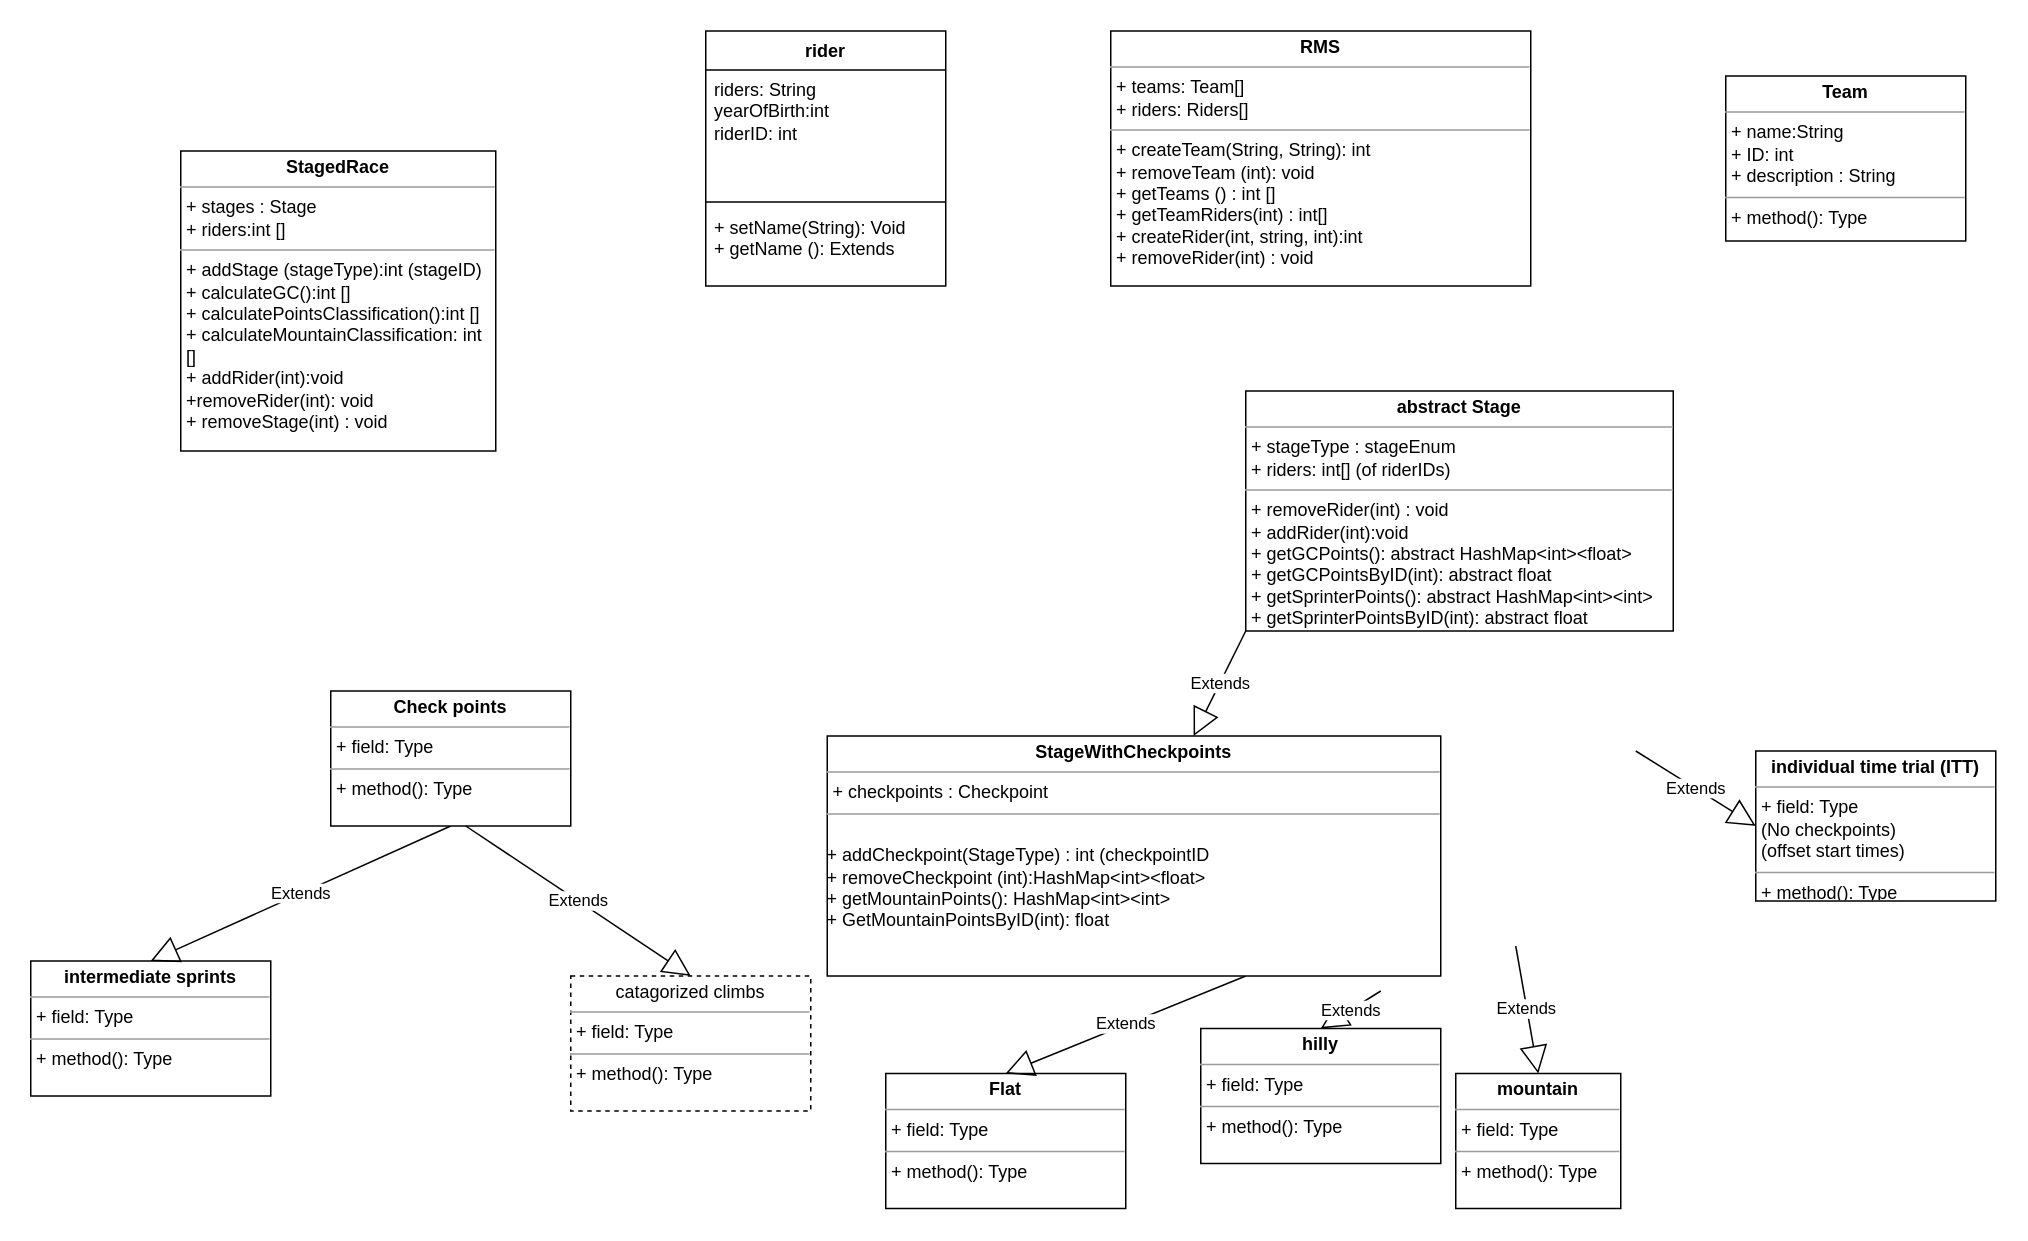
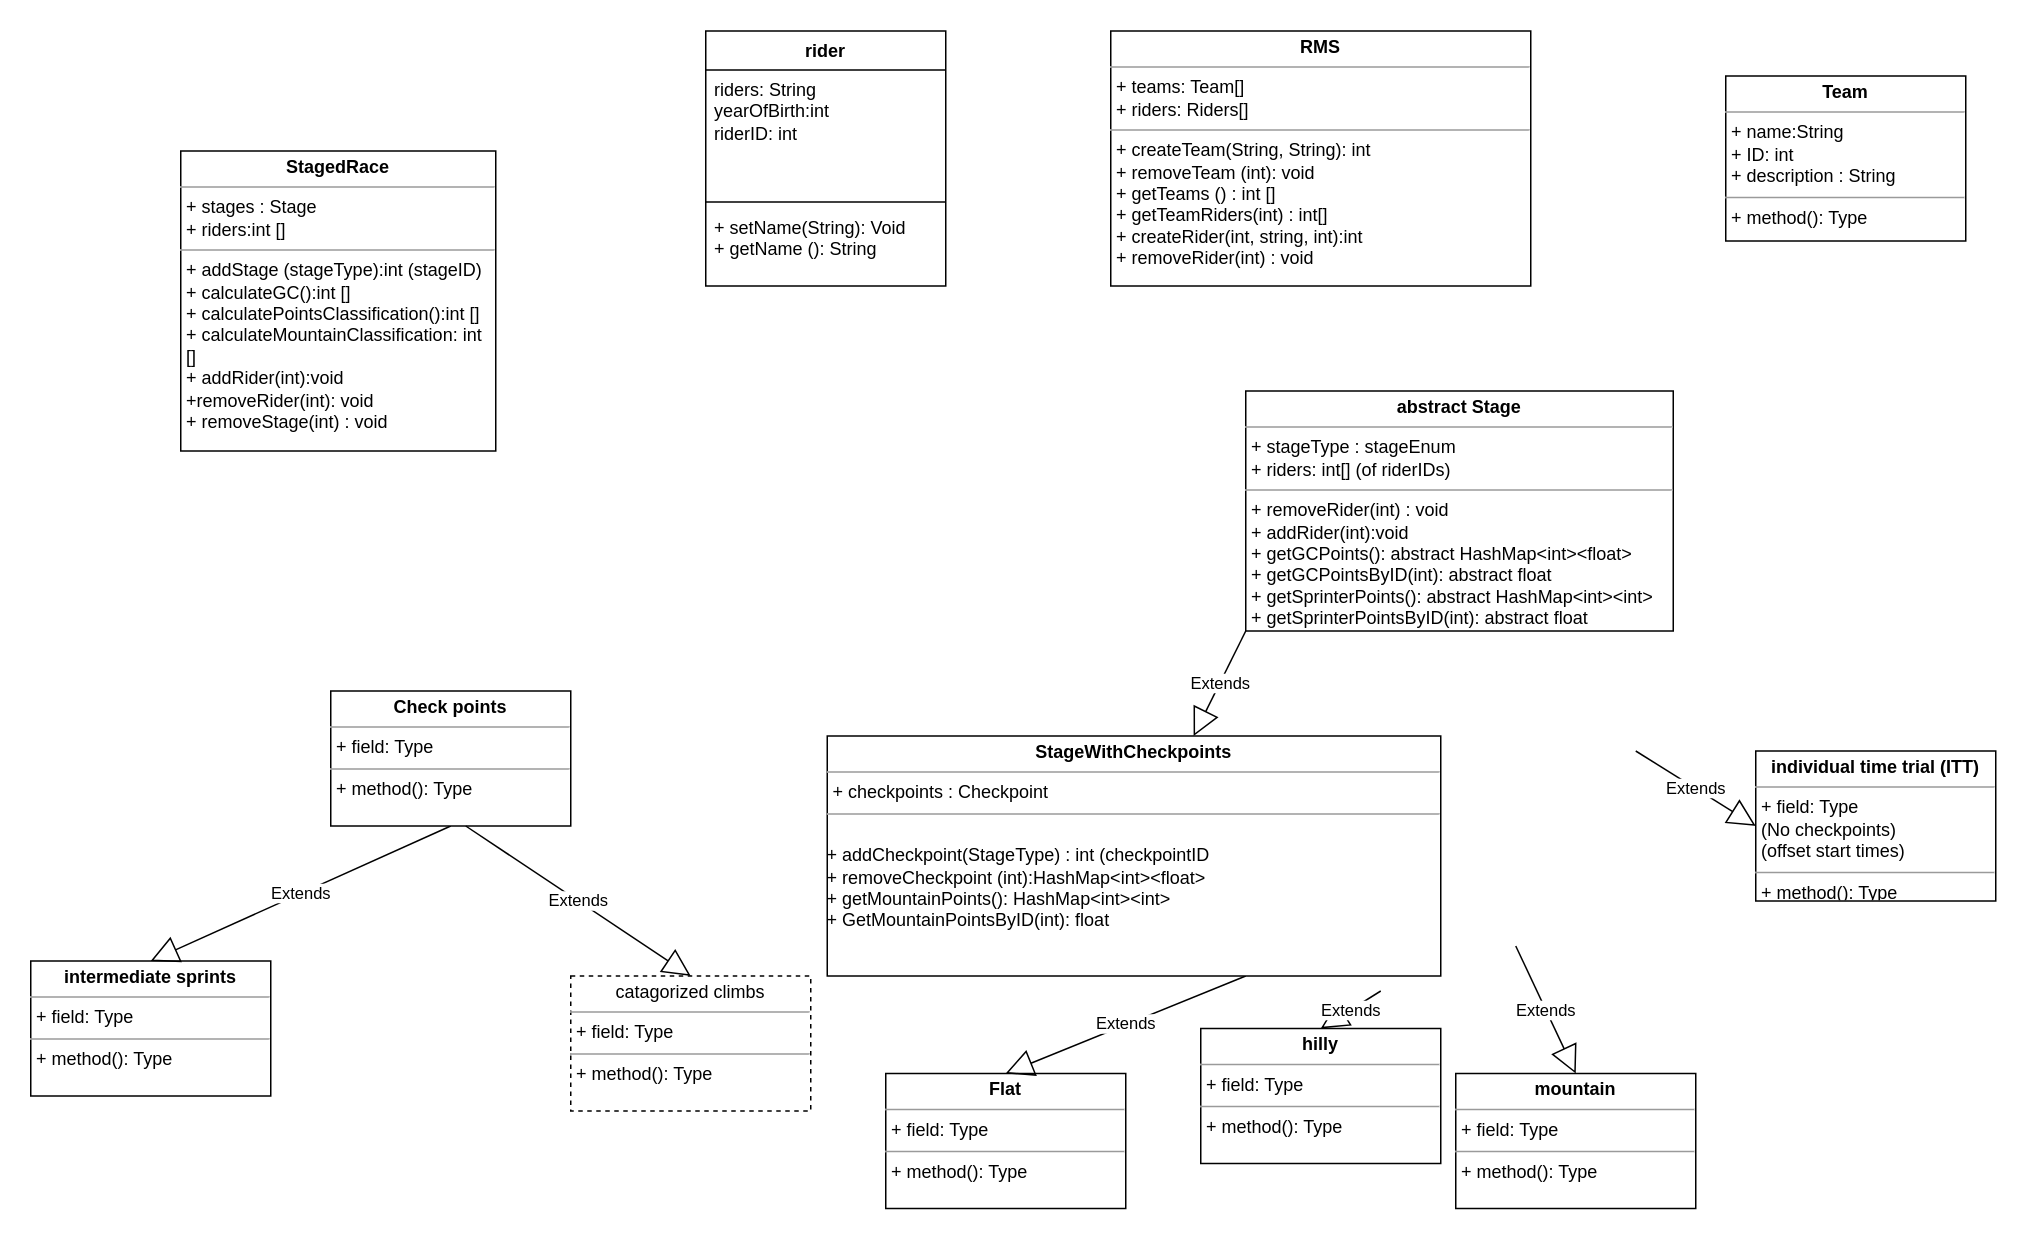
node "+ setName(String): Void + getName (): Extends": label "+ setName(String): Void + getName (): Extends" -> "+ setName(String): Void + getName (): String"
node "mountain + field: Type + method(): Type": size 165x135 -> 240x135
